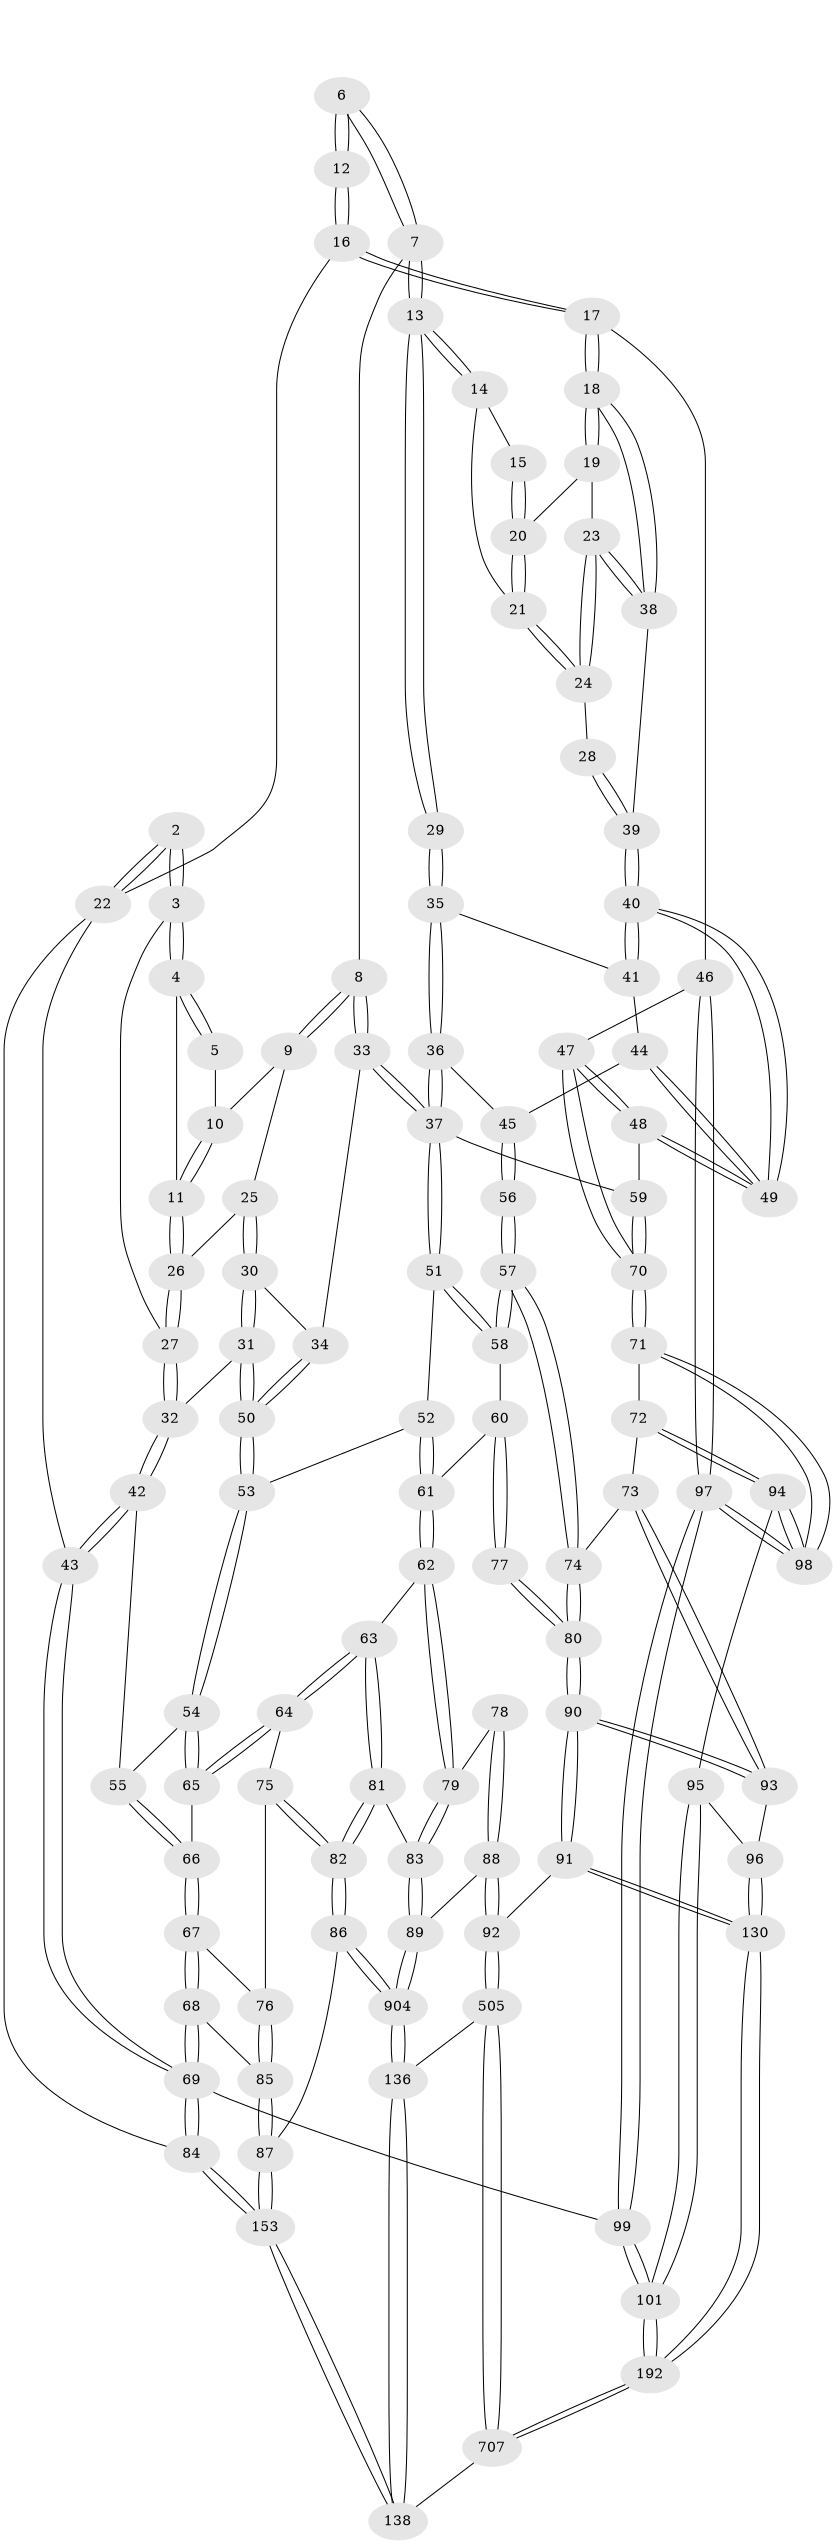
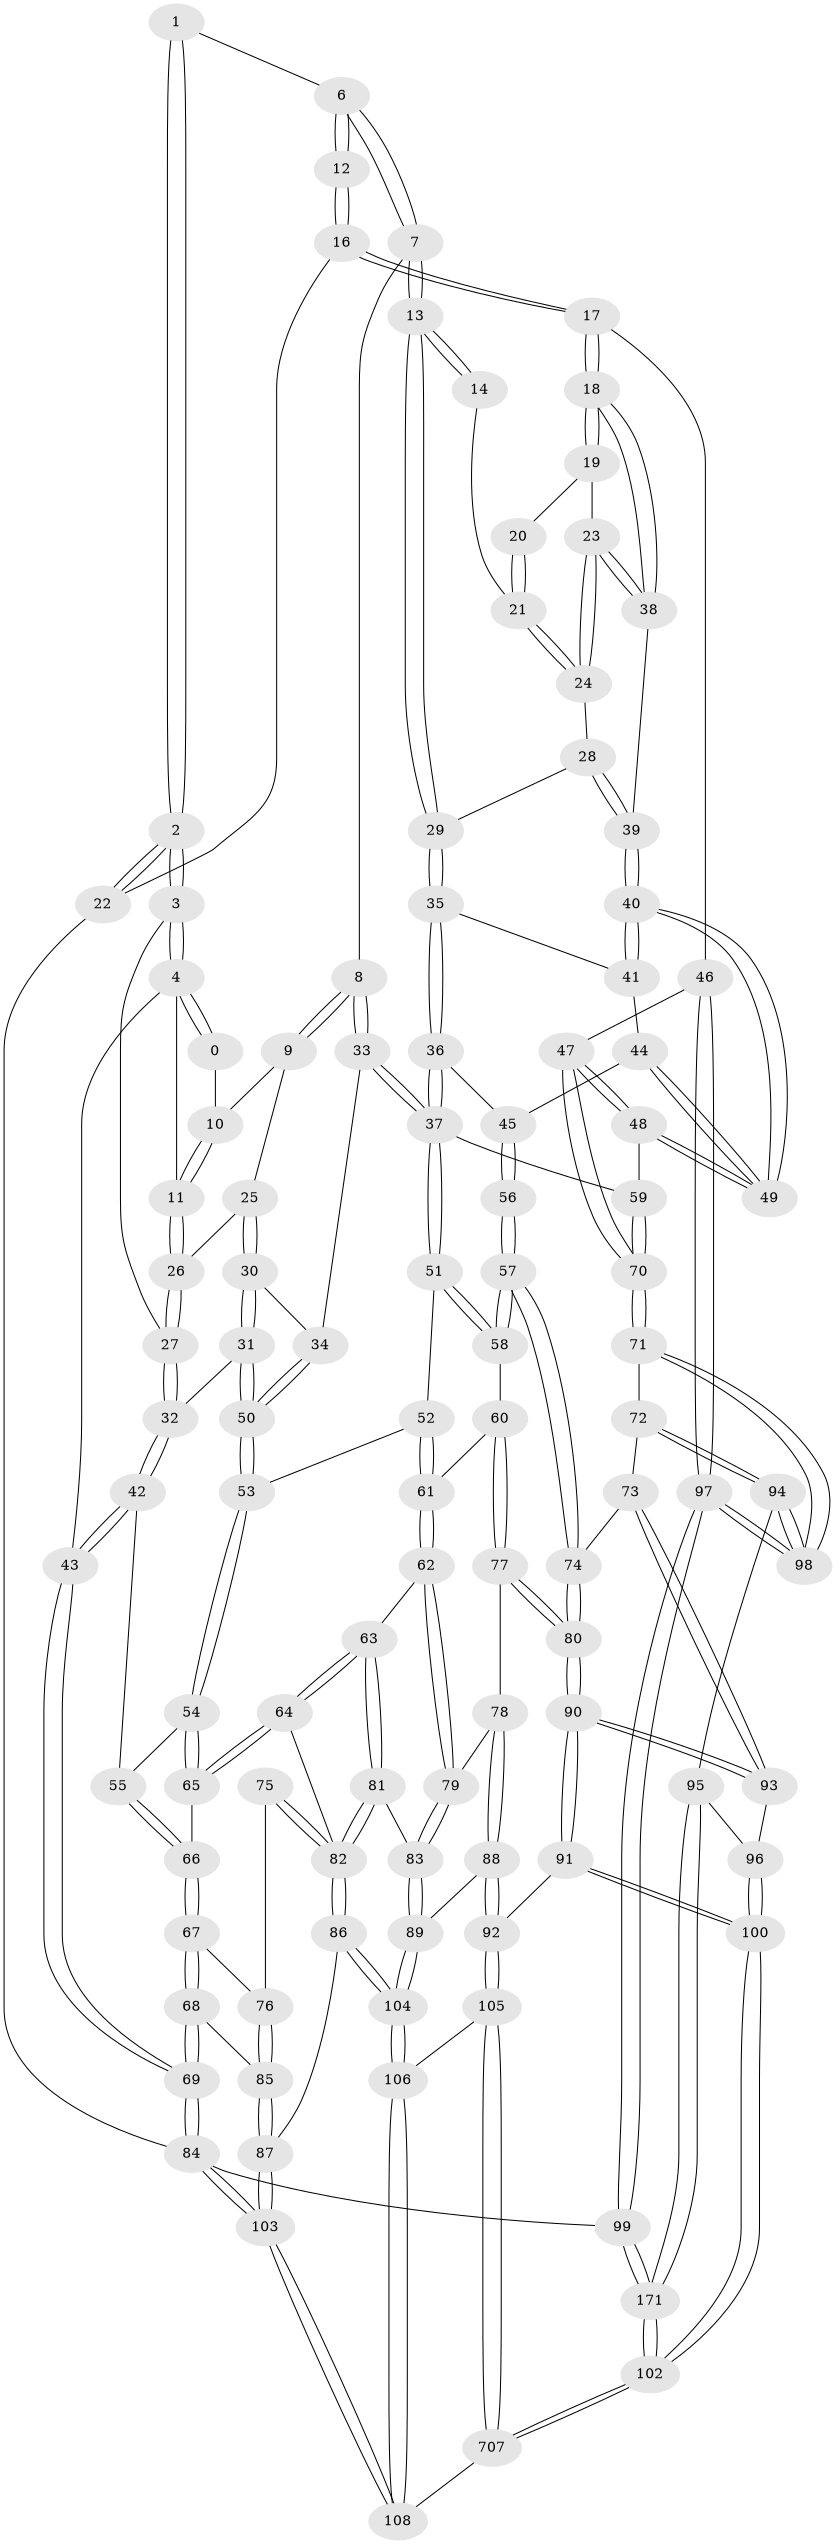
node "1": added
node "15": removed
edge "28" -- "29": added
node "5": label "5" -> "0"
edge "22" -- "43": now "4" -- "43"
edge "77" -- "78": added
edge "64" -- "75": now "64" -- "82"
node "130": label "130" -> "100"
node "904": label "904" -> "104"
node "505": label "505" -> "105"
node "136": label "136" -> "106"
edge "69" -- "99": now "84" -- "99"
node "153": label "153" -> "103"
node "101": label "101" -> "171"
node "192": label "192" -> "102"
node "138": label "138" -> "108"
